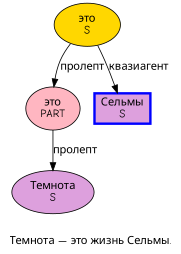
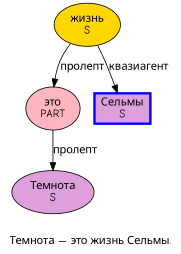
node "это S": label "это S" -> "жизнь S"
